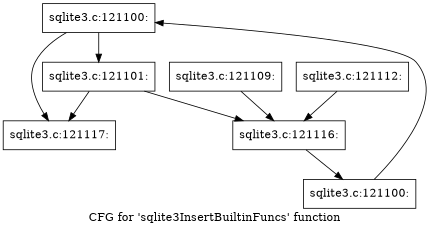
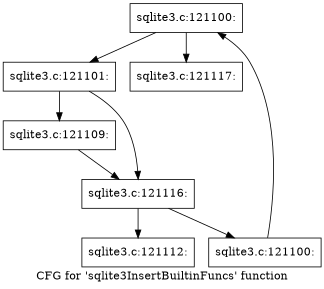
edge "sqlite3.c:121101:" -> "sqlite3.c:121117:": now "sqlite3.c:121101:" -> "sqlite3.c:121109:"
edge "sqlite3.c:121112:" -> "sqlite3.c:121116:": reversed
